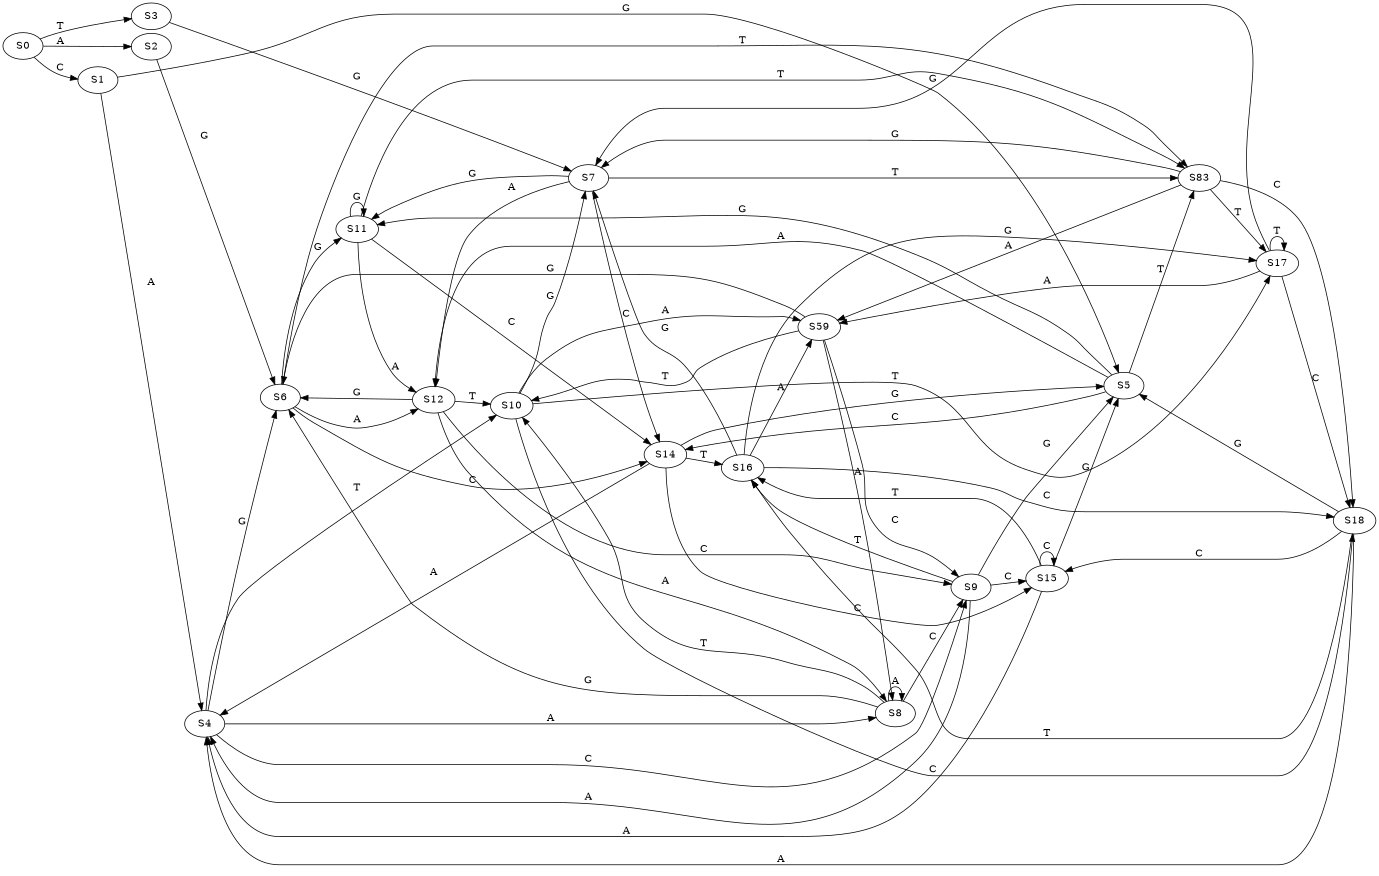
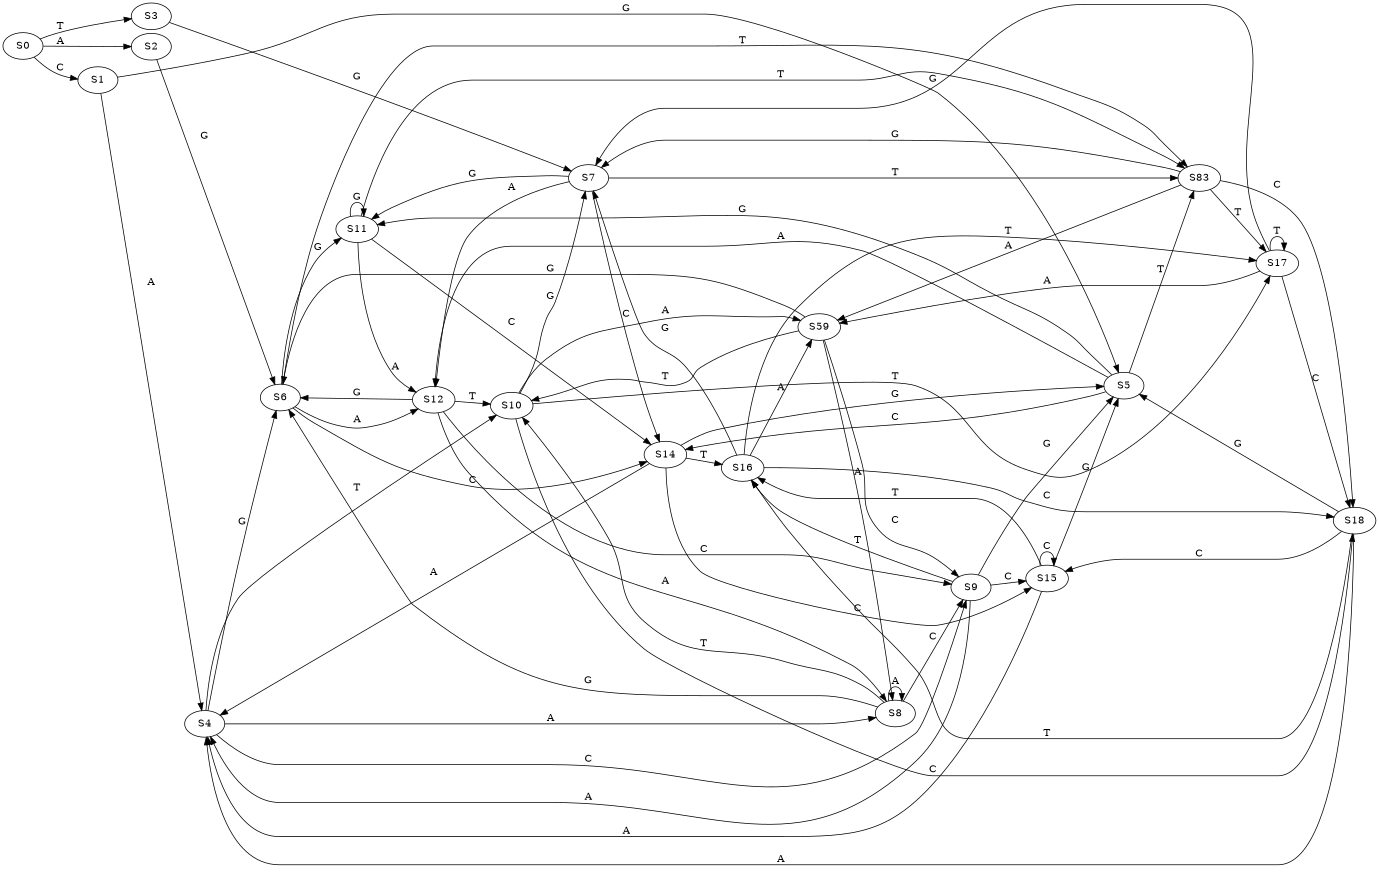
edge "S16" -> "S17": label "G" -> "T"
